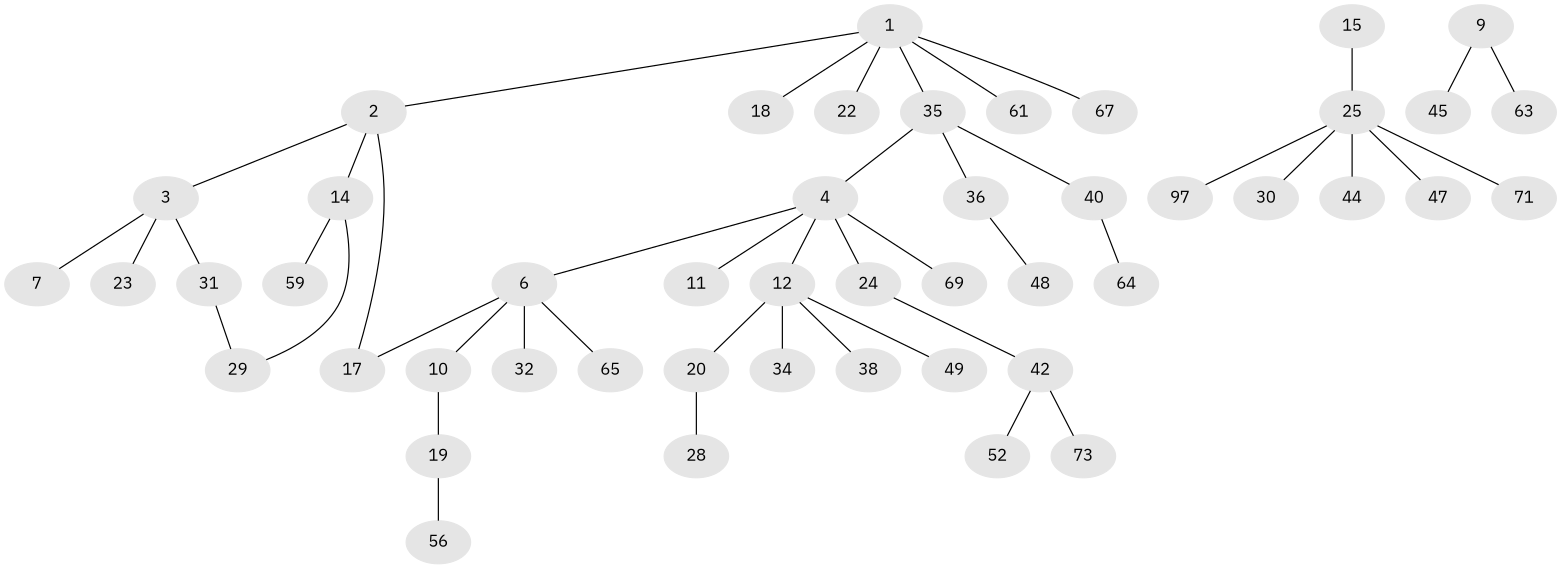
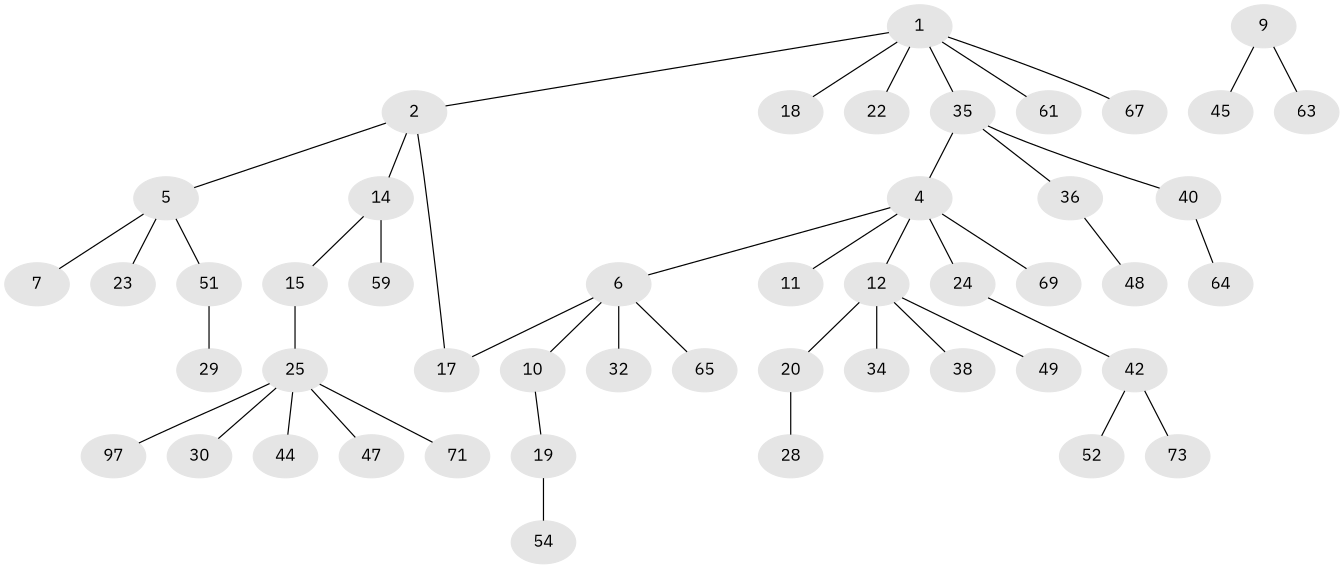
node "3": label "3" -> "5"
node "31": label "31" -> "51"
edge "14" -- "29": now "14" -- "15"
node "56": label "56" -> "54"
